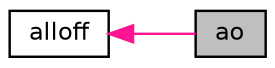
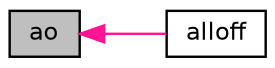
edge "ao" -> "alloff": reversed
